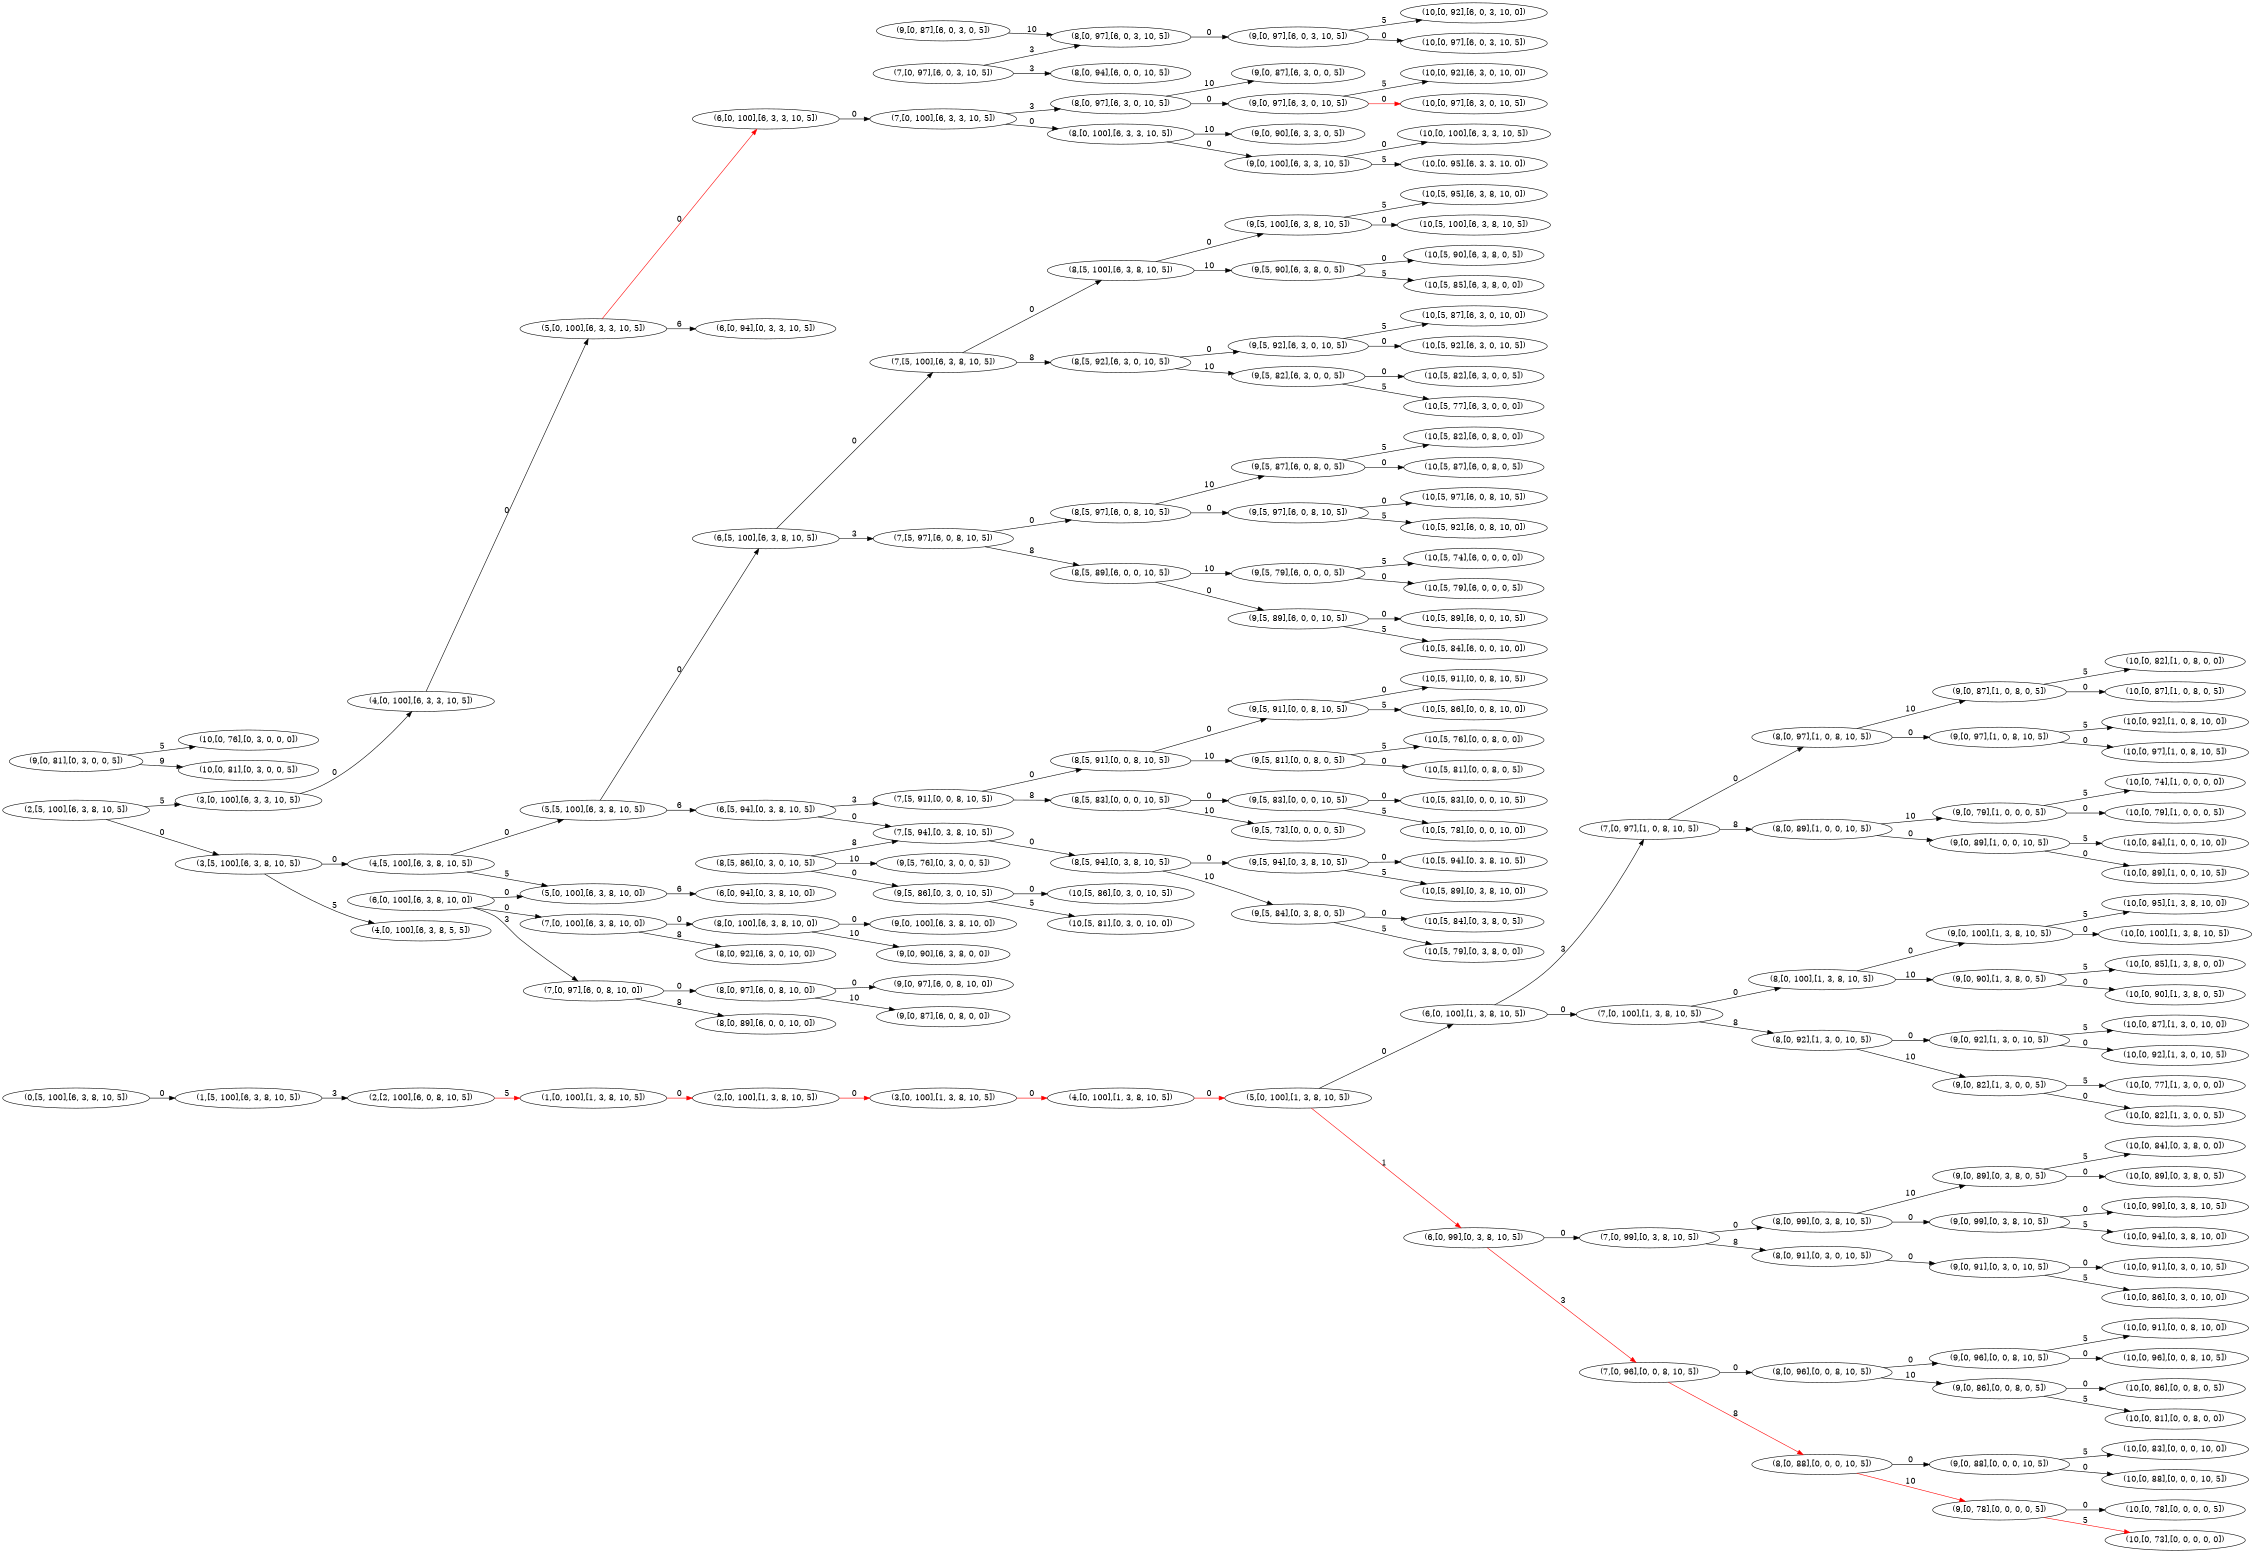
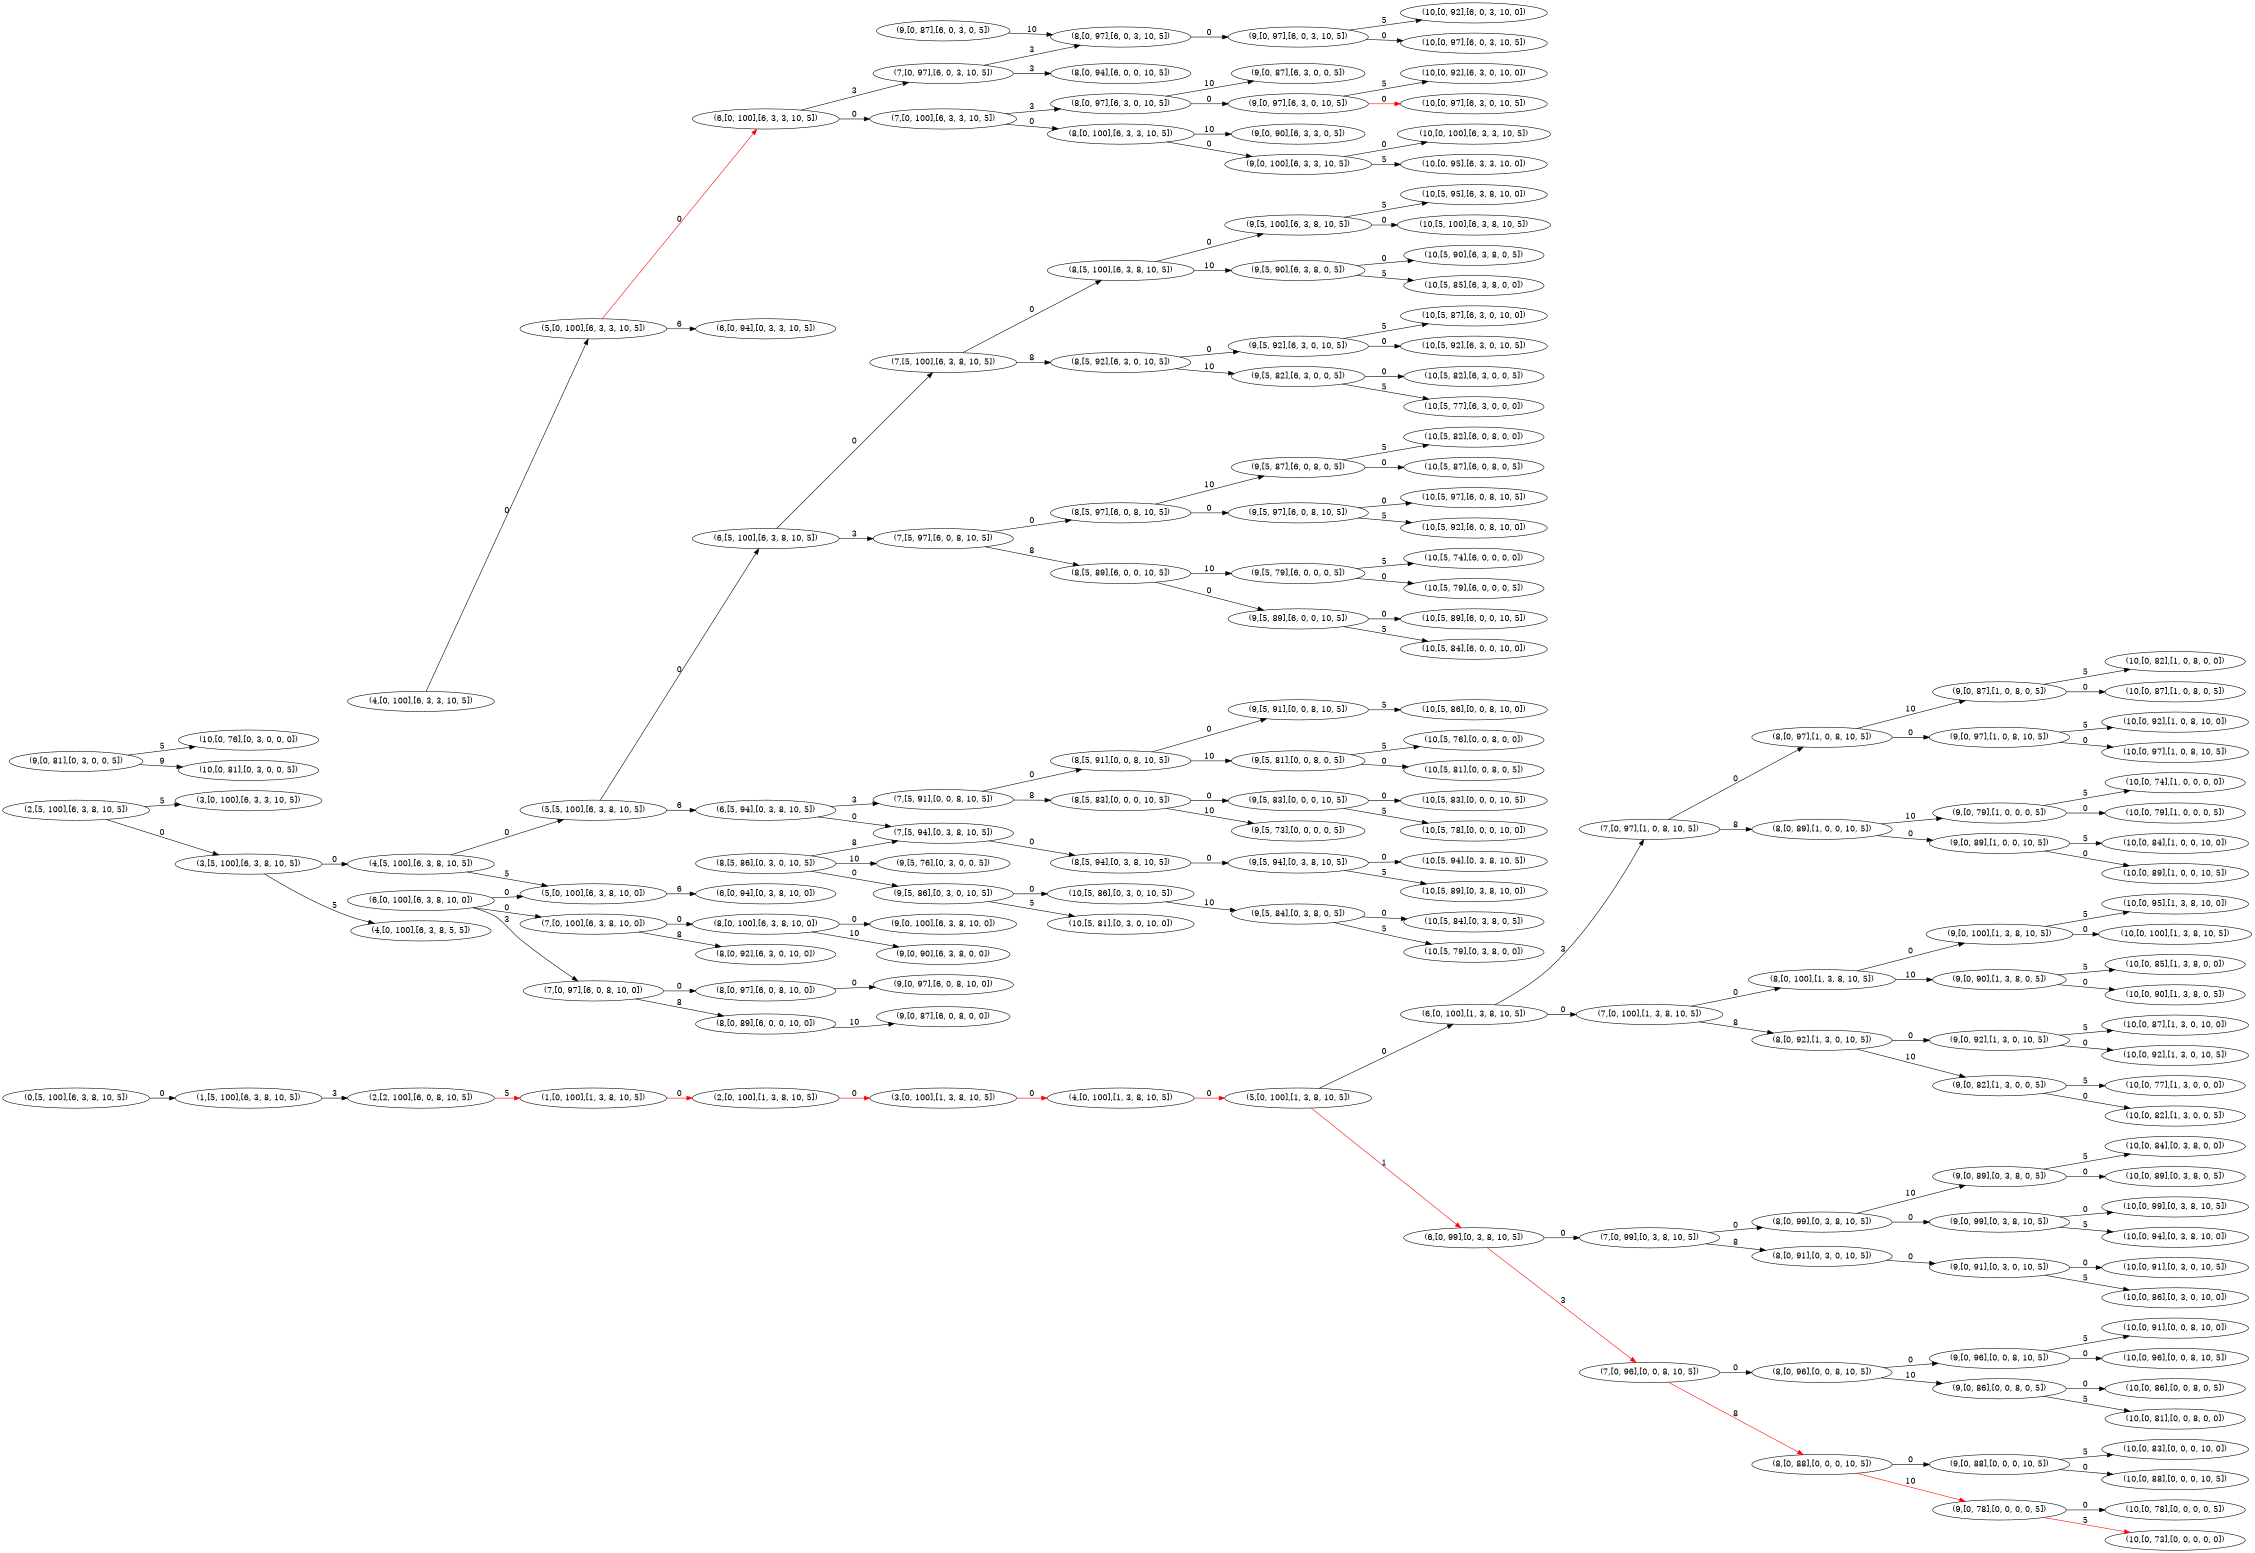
edge "(6,[0, 100],[6, 3, 3, 10, 5])" -> "(7,[0, 97],[6, 0, 3, 10, 5])": added, label "3"
node "(10,[5, 91],[0, 0, 8, 10, 5])": removed
edge "(3,[0, 100],[6, 3, 3, 10, 5])" -> "(4,[0, 100],[6, 3, 3, 10, 5])": removed, label "0"
edge "(8,[5, 94],[0, 3, 8, 10, 5])" -> "(9,[5, 84],[0, 3, 8, 0, 5])": now "(10,[5, 86],[0, 3, 0, 10, 5])" -> "(9,[5, 84],[0, 3, 8, 0, 5])"
edge "(8,[0, 97],[6, 0, 8, 10, 0])" -> "(9,[0, 87],[6, 0, 8, 0, 0])": now "(8,[0, 89],[6, 0, 0, 10, 0])" -> "(9,[0, 87],[6, 0, 8, 0, 0])"
